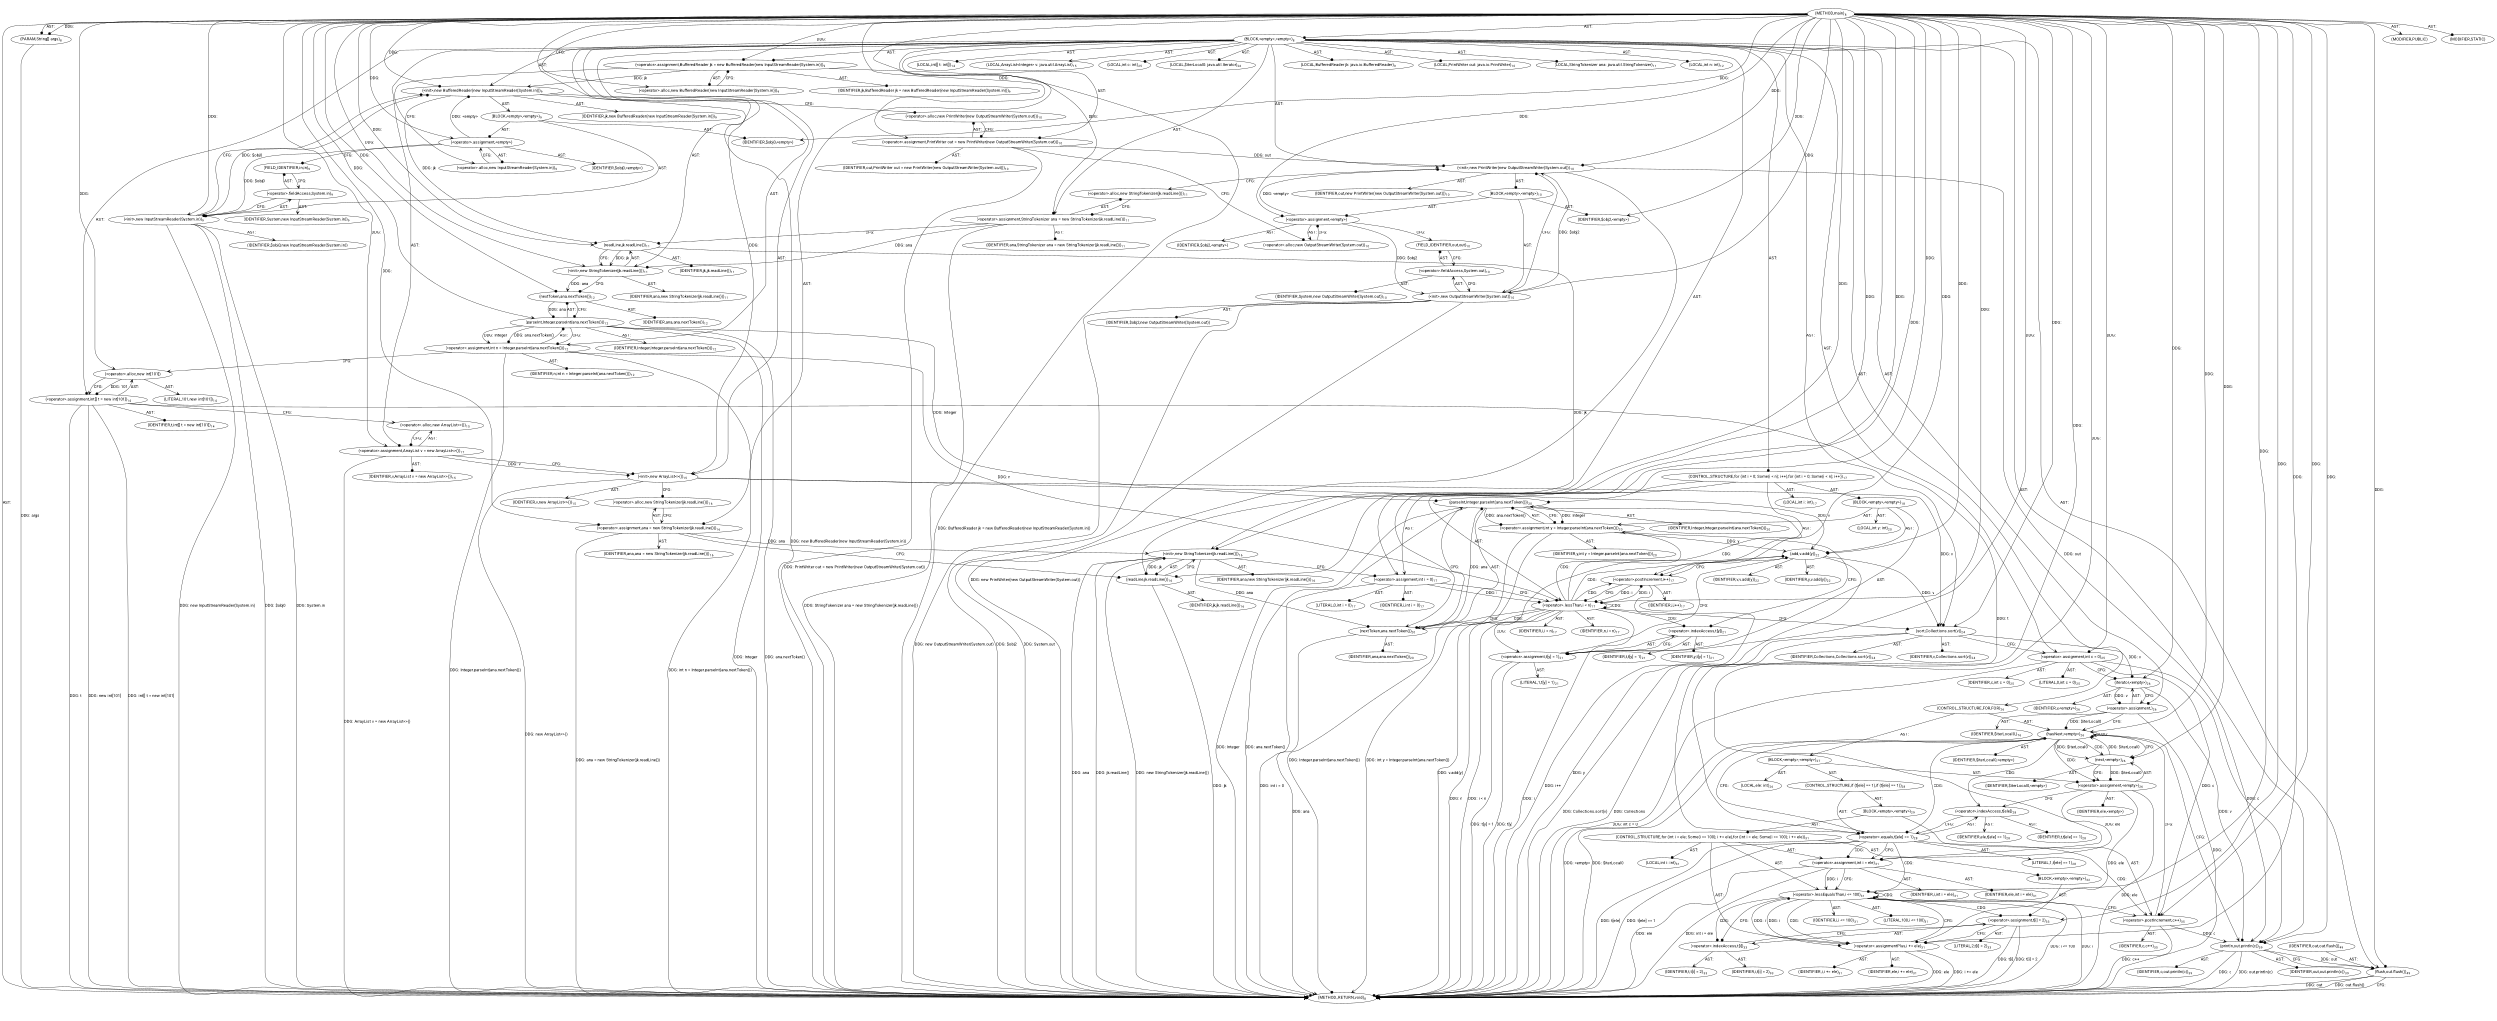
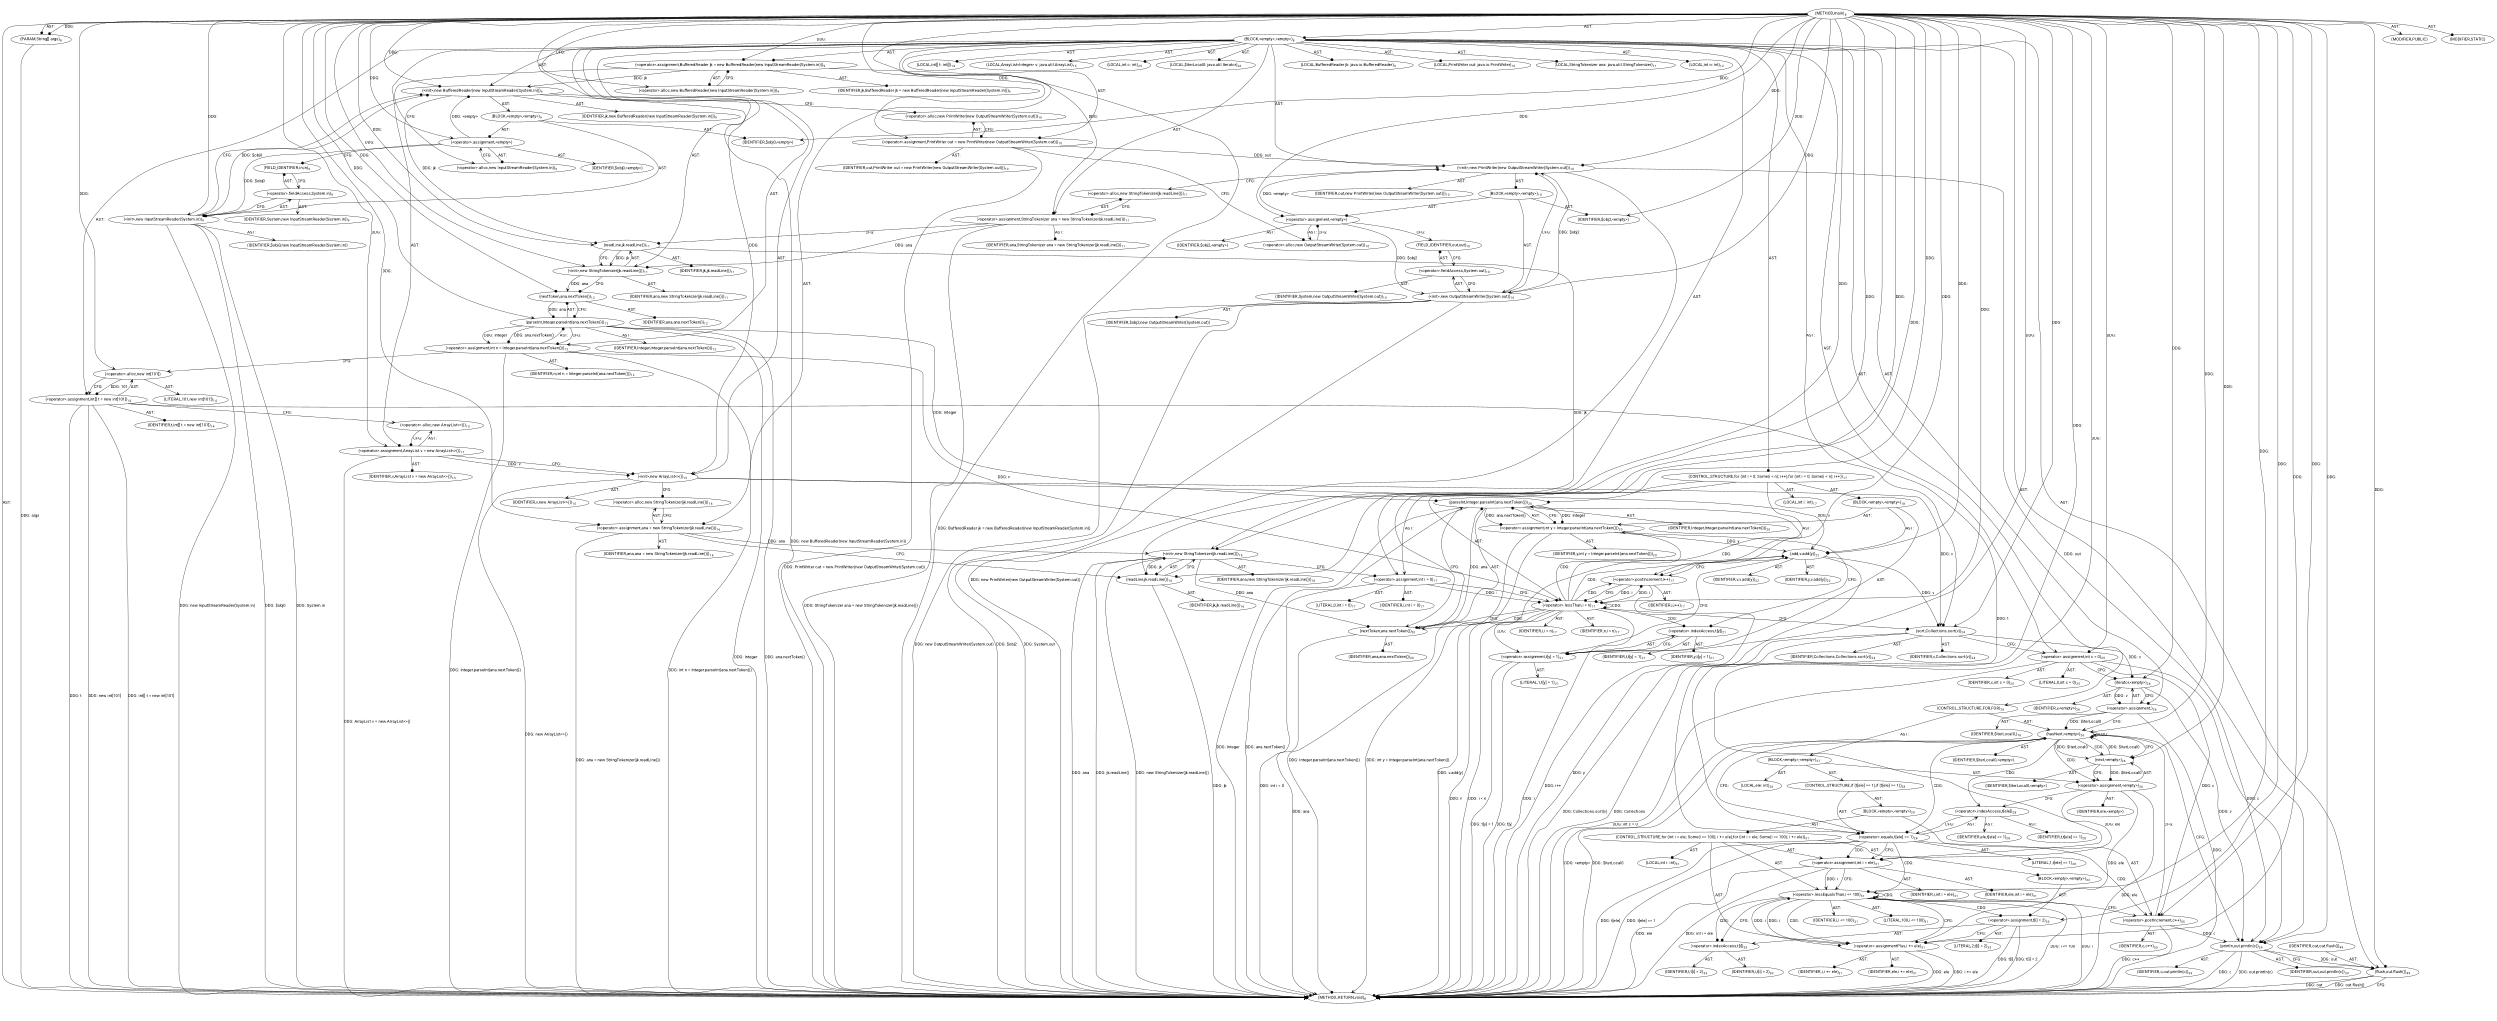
node "(LOCAL,int y: int)": removed
edge "(<operator>.indexAccess,t[i])" -> "(<operator>.assignment,t[i] = 2)": removed, label "CFG:"
